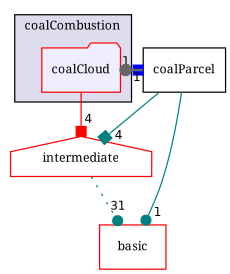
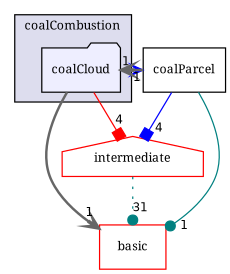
node "coalCloud": color red -> black
edge "coalCloud" -> "coalParcel": arrowhead box -> vee
edge "coalParcel" -> "coalCloud": arrowhead dot -> vee
edge "coalParcel" -> "intermediate": color teal -> blue
edge "coalCloud" -> "basic": added
